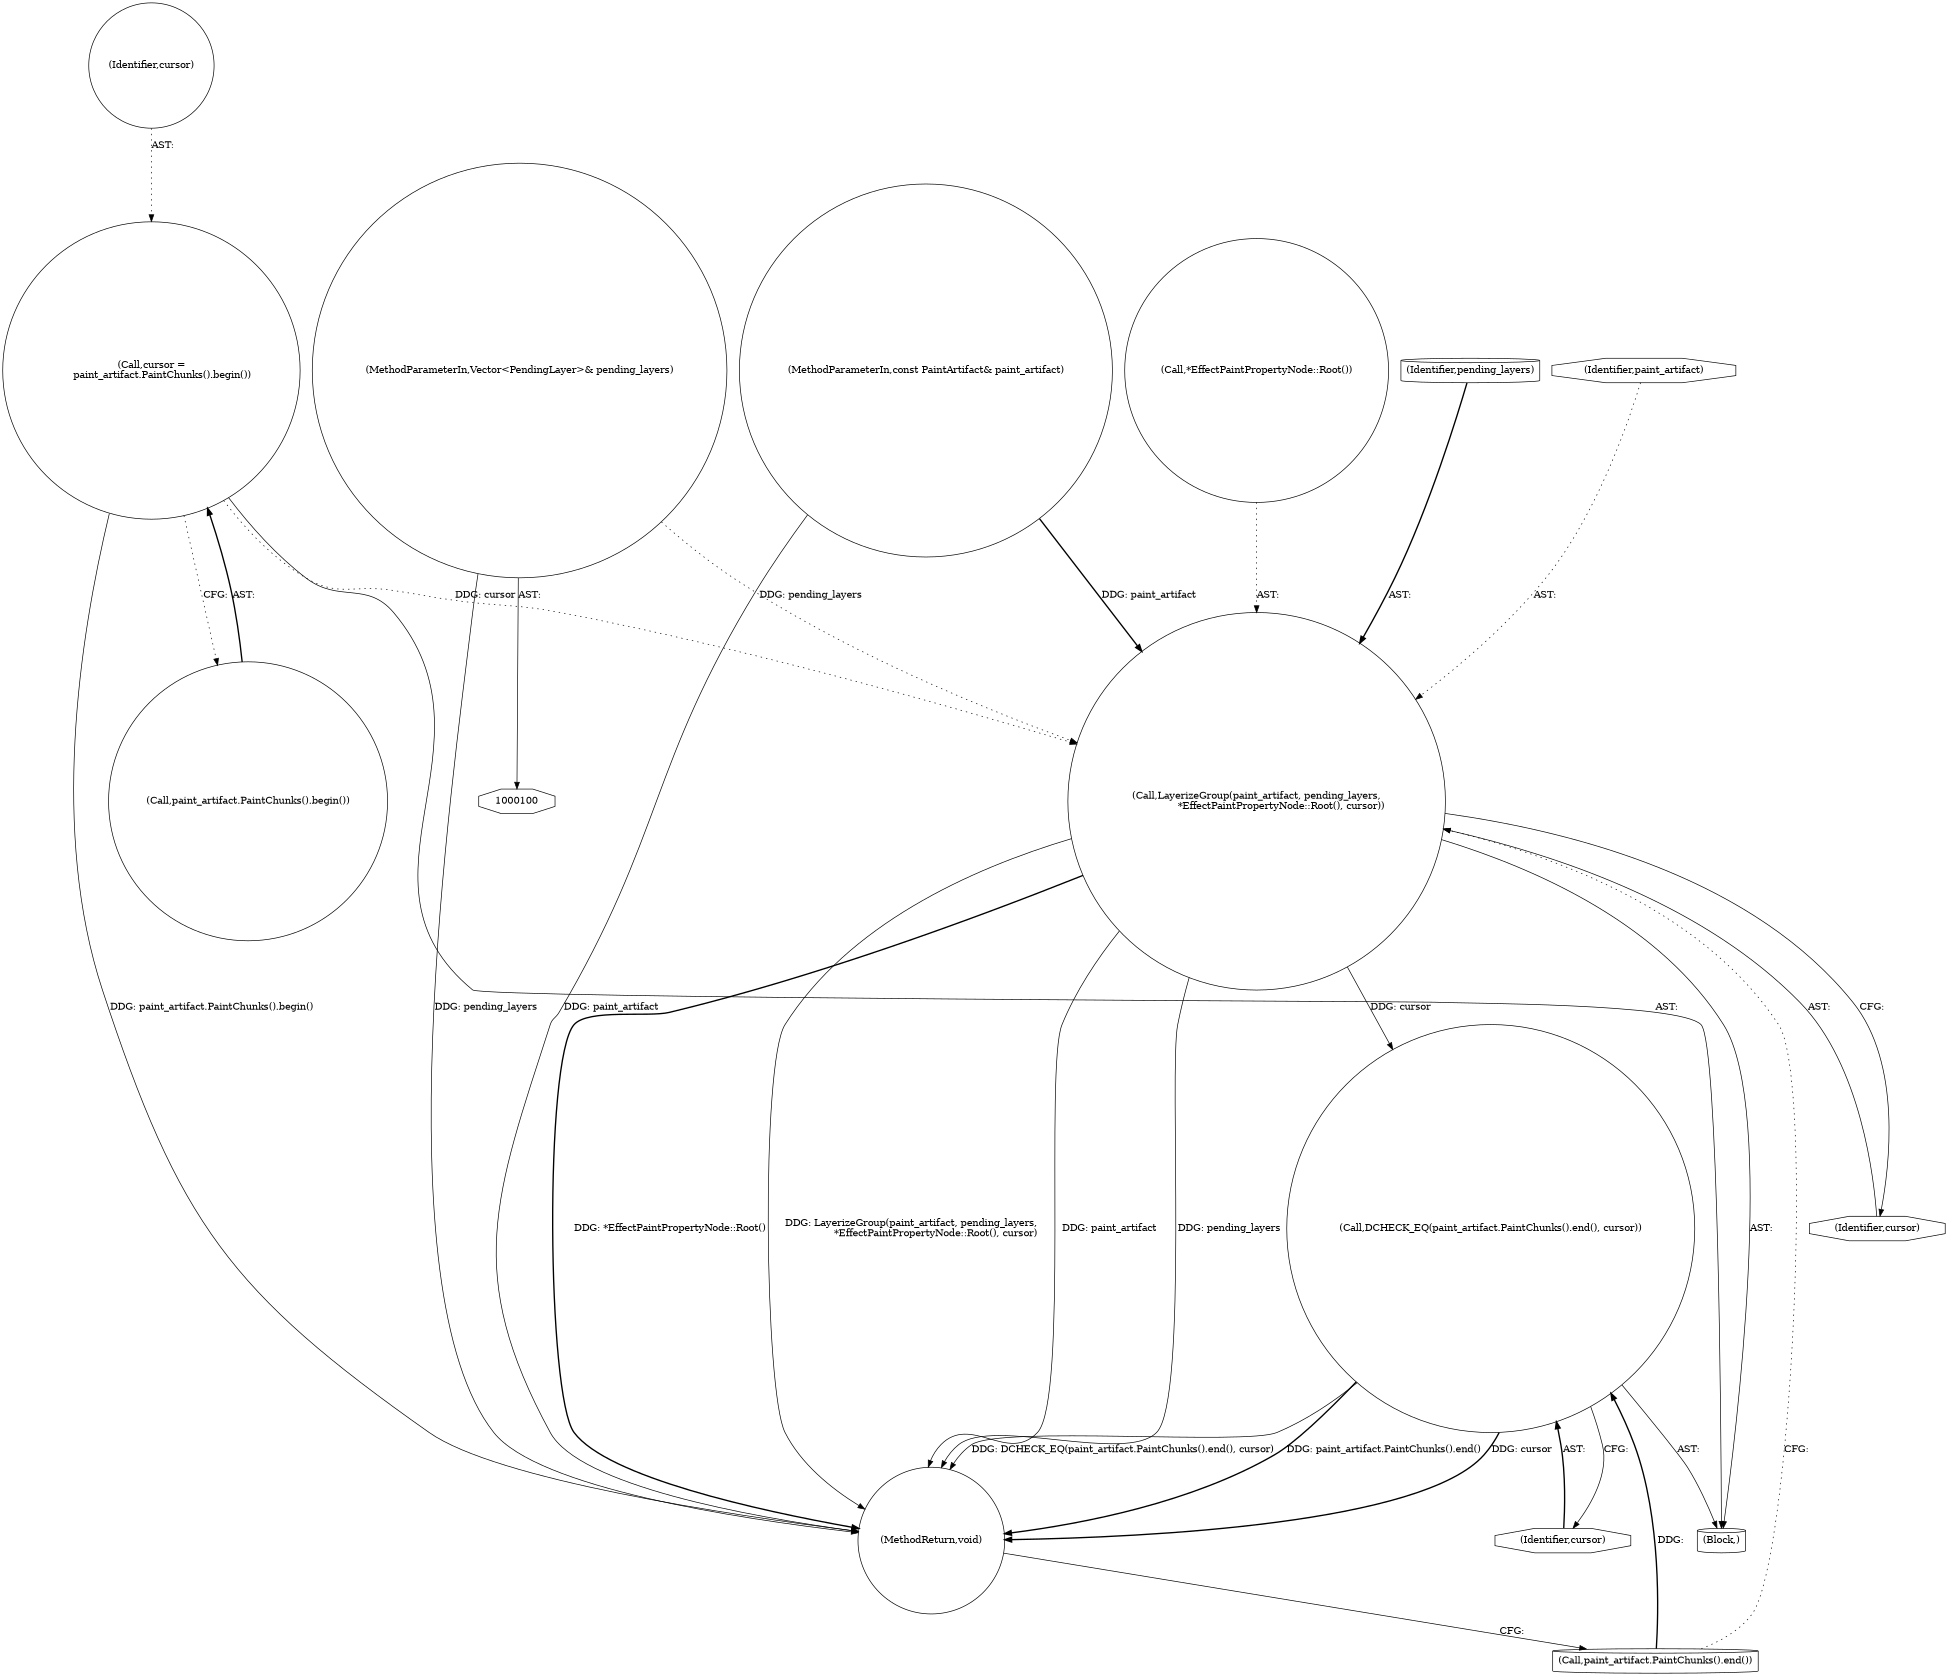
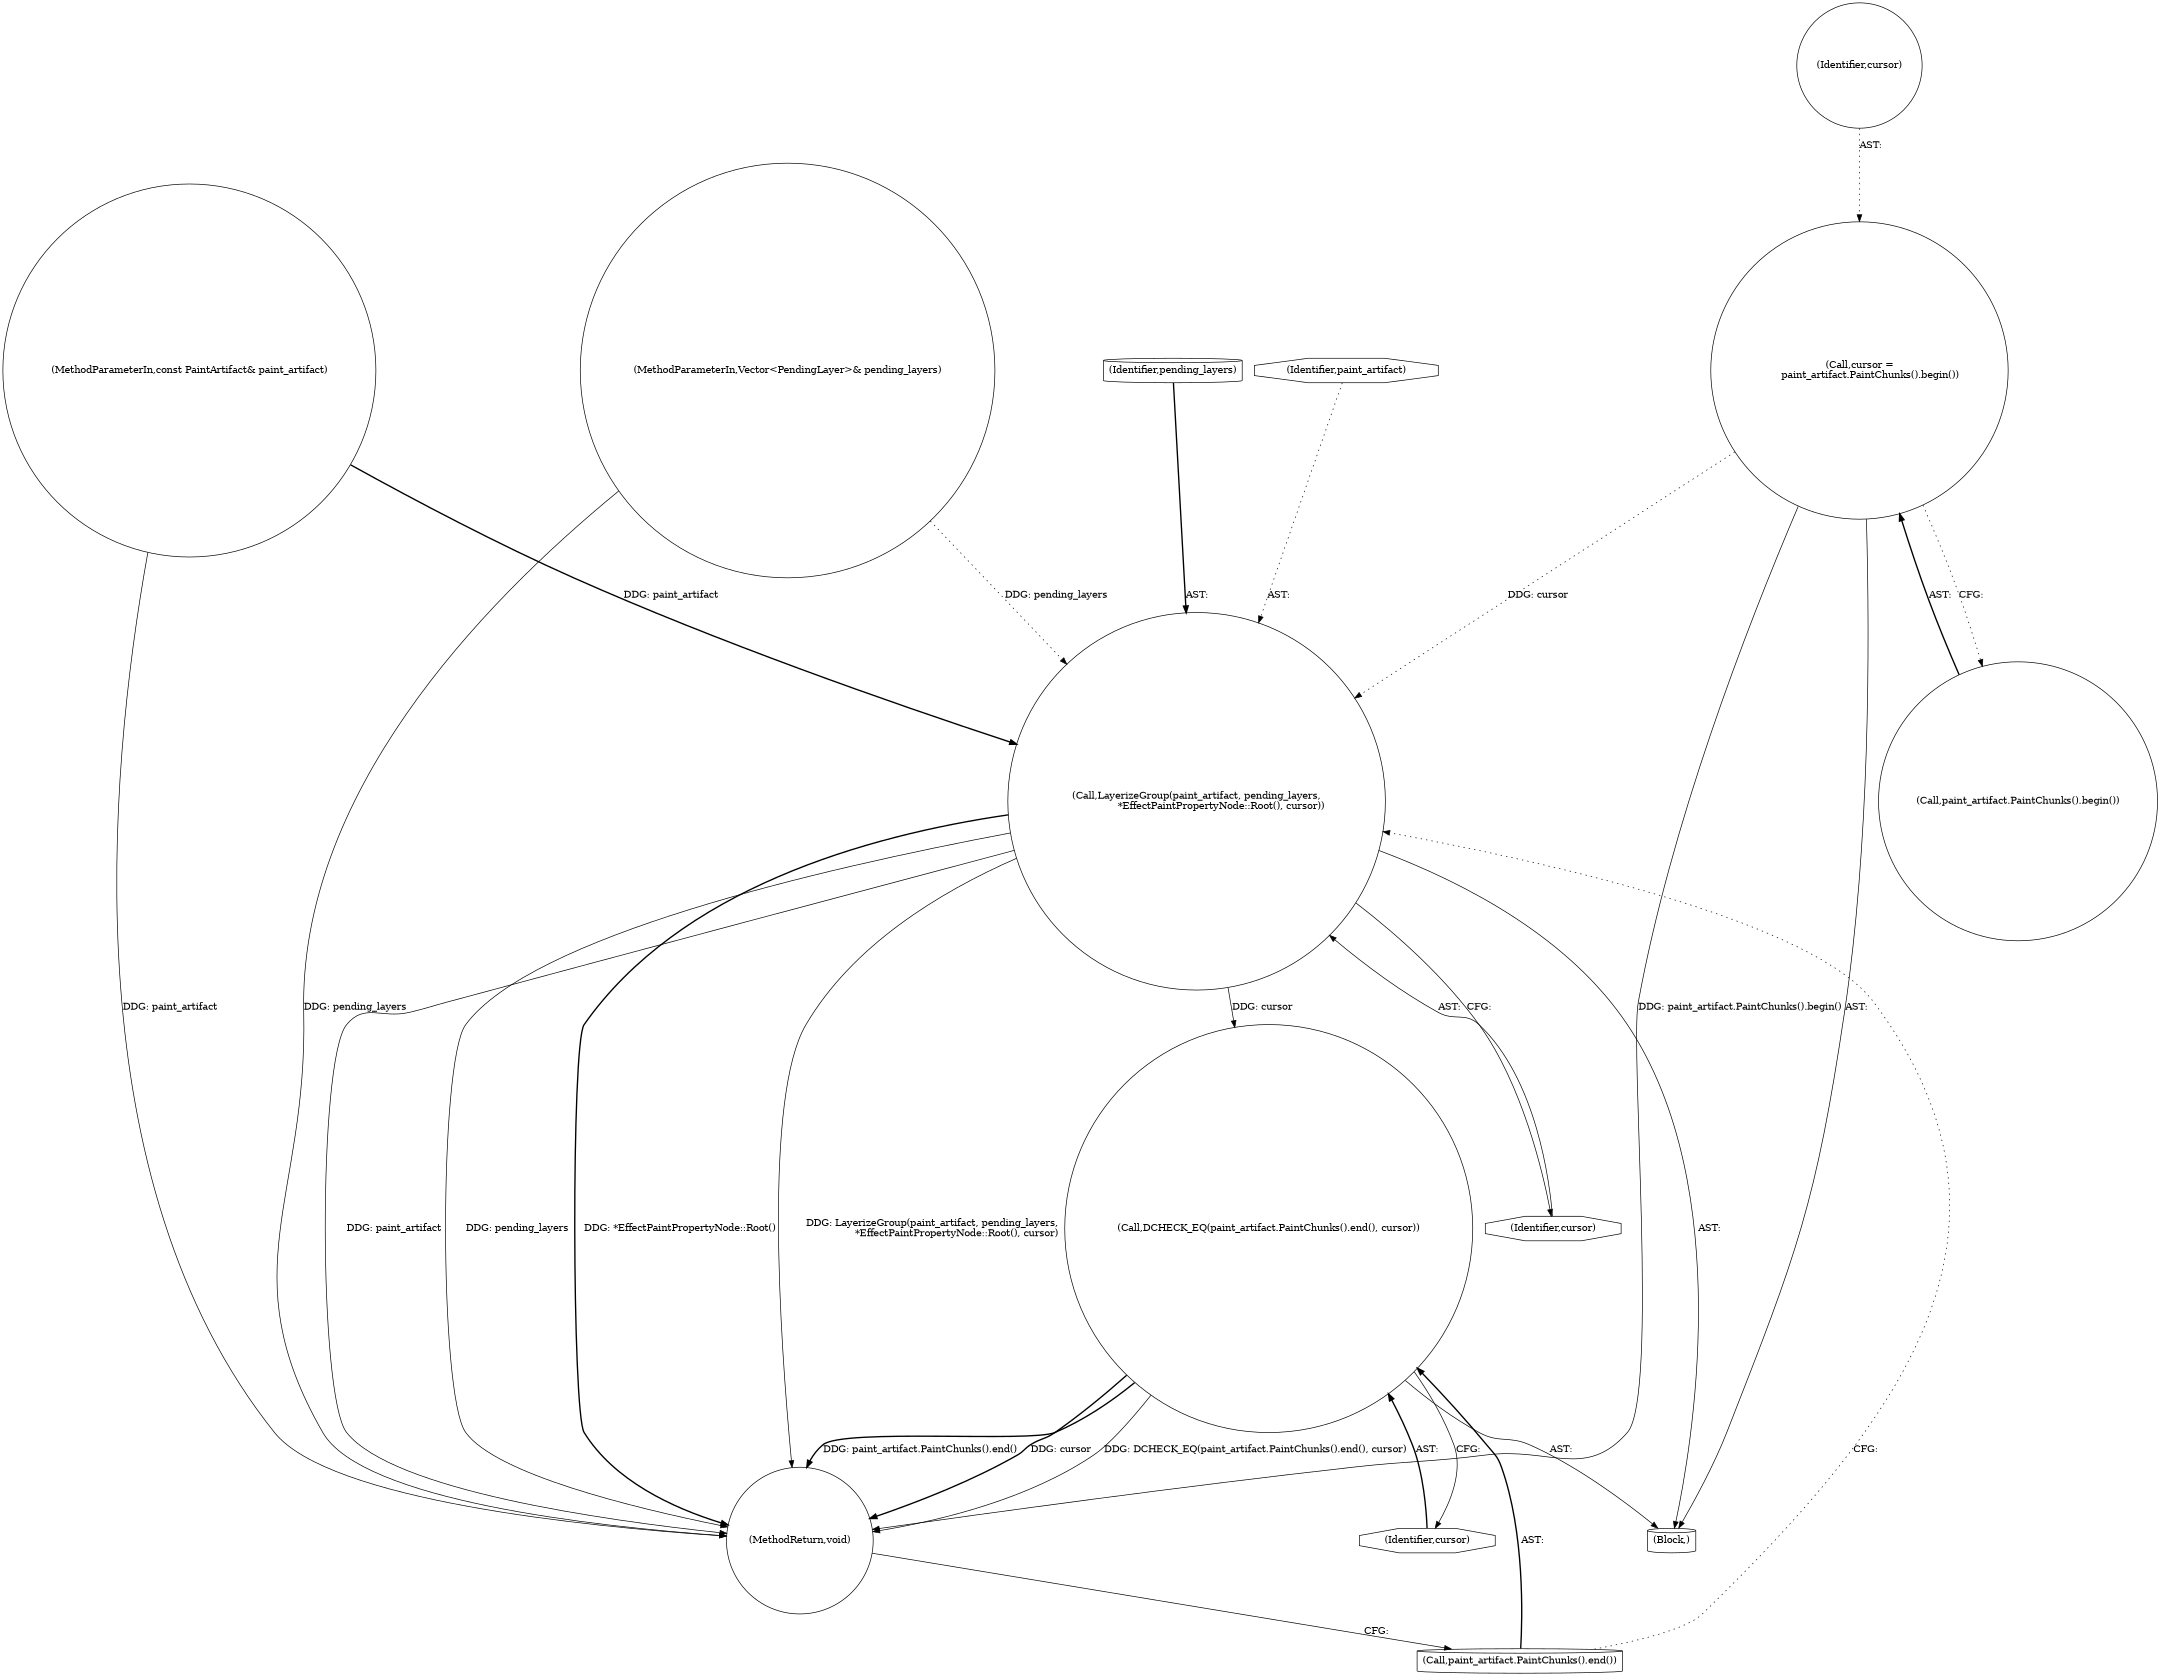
node "(Call,*EffectPaintPropertyNode::Root())": removed
node "1000100": removed
edge "(Call,paint_artifact.PaintChunks().end())" -> "(Call,DCHECK_EQ(paint_artifact.PaintChunks().end(), cursor))": label "DDG: " -> "AST: "
